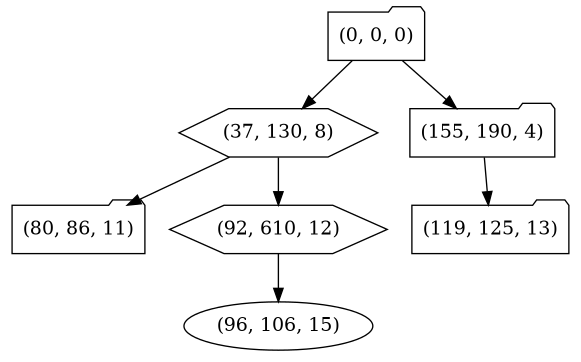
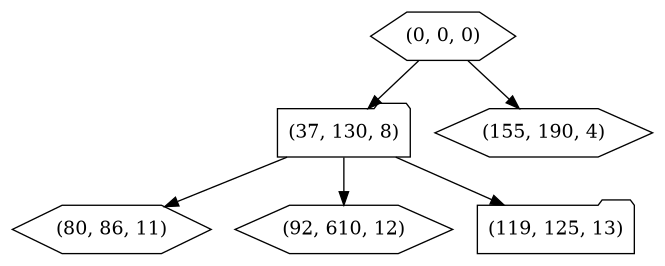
node "(0, 0, 0)": shape folder -> hexagon
node "(37, 130, 8)": shape hexagon -> folder
node "(155, 190, 4)": shape folder -> hexagon
edge "(155, 190, 4)" -> "(119, 125, 13)": now "(37, 130, 8)" -> "(119, 125, 13)"
node "(80, 86, 11)": shape folder -> hexagon
node "(96, 106, 15)": removed
